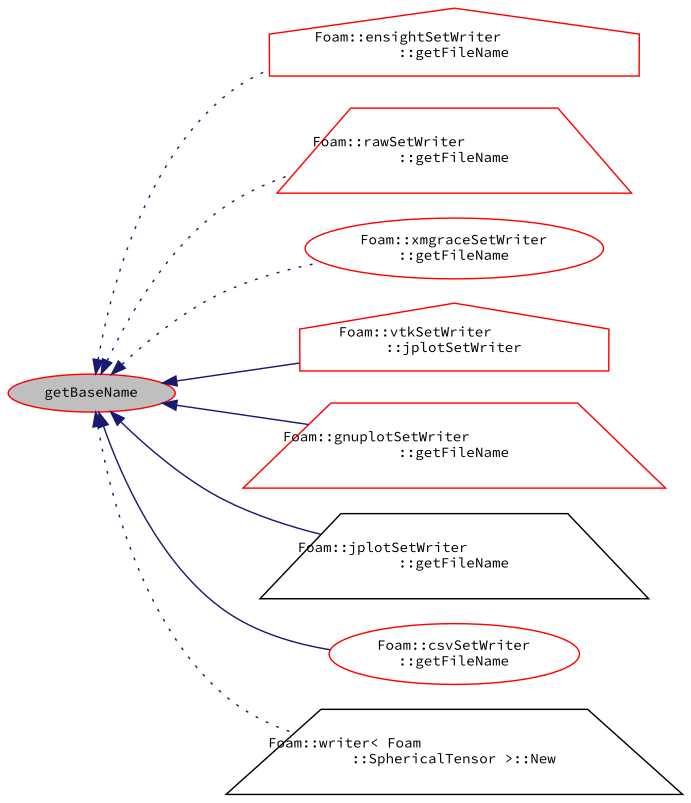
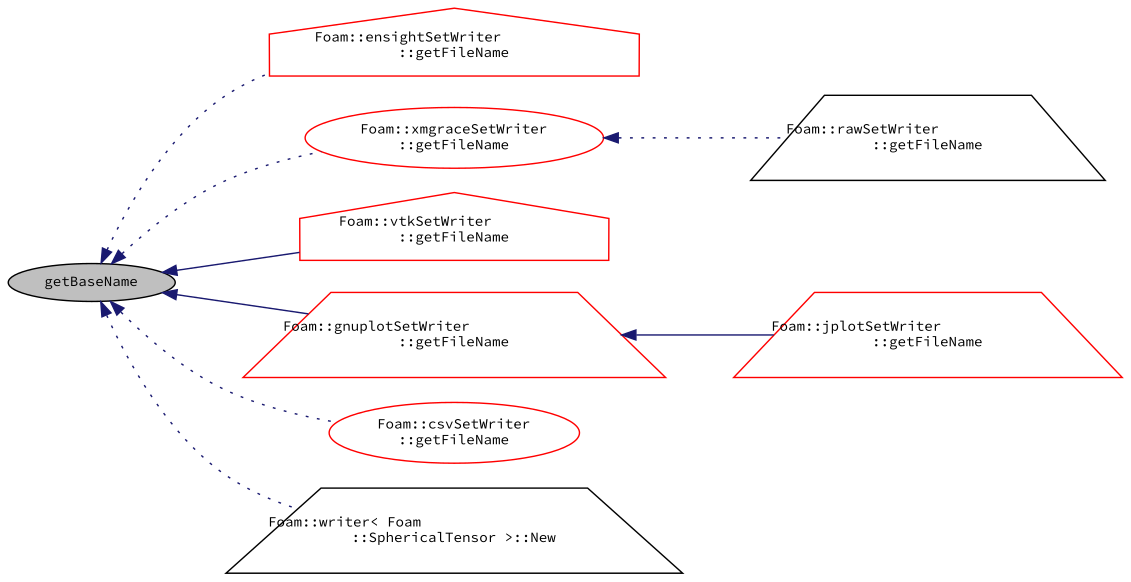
node "Foam::rawSetWriter ::getFileName": color red -> black
edge "Foam::rawSetWriter ::getFileName" -> "getBaseName": now "Foam::rawSetWriter ::getFileName" -> "Foam::xmgraceSetWriter ::getFileName"
node "Foam::vtkSetWriter ::jplotSetWriter": label "Foam::vtkSetWriter ::jplotSetWriter" -> "Foam::vtkSetWriter ::getFileName"
node "getBaseName": color red -> black
edge "Foam::jplotSetWriter ::getFileName" -> "getBaseName": now "Foam::jplotSetWriter ::getFileName" -> "Foam::gnuplotSetWriter ::getFileName"
node "Foam::jplotSetWriter ::getFileName": color black -> red
edge "Foam::csvSetWriter ::getFileName" -> "getBaseName": style solid -> dotted
